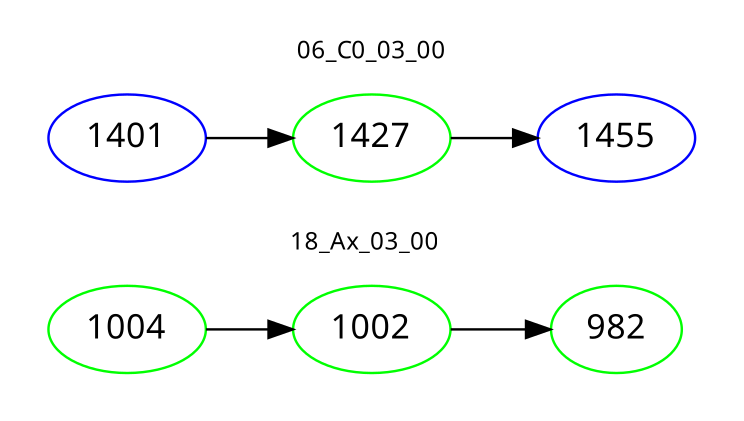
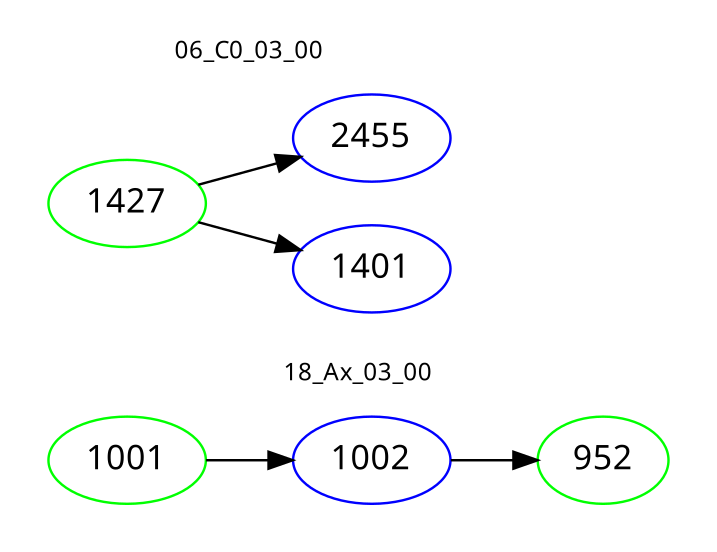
edge "1401" -> "1427": reversed
node "1455": label "1455" -> "2455"
node "1004": label "1004" -> "1001"
node "1002": color green -> blue
node "982": label "982" -> "952"
